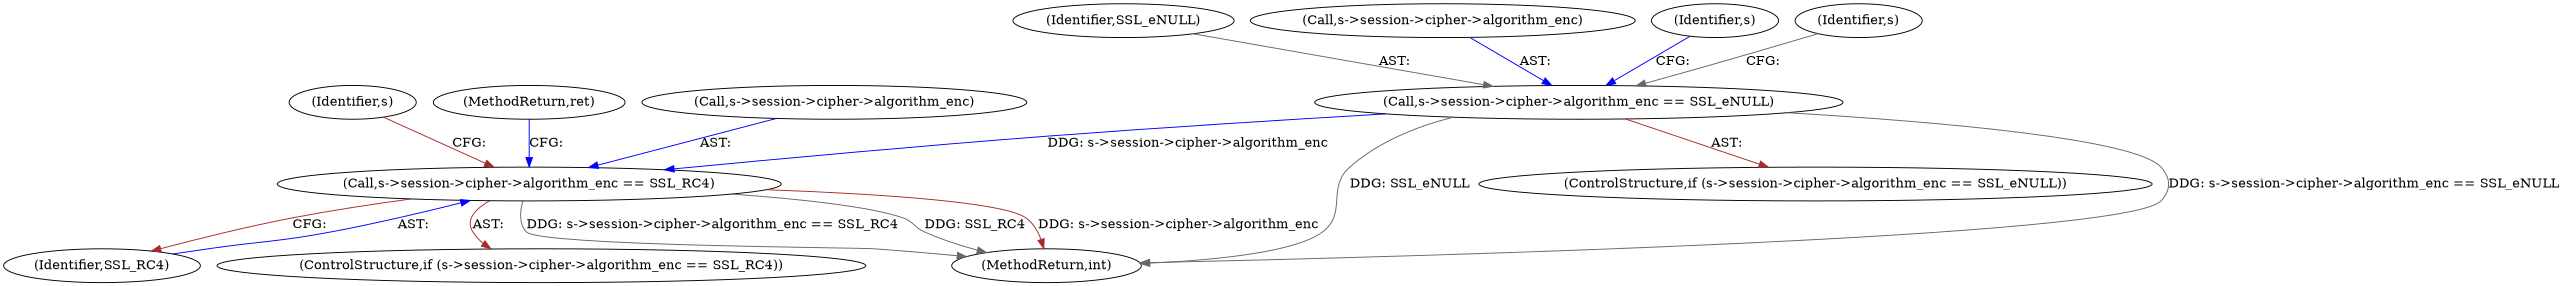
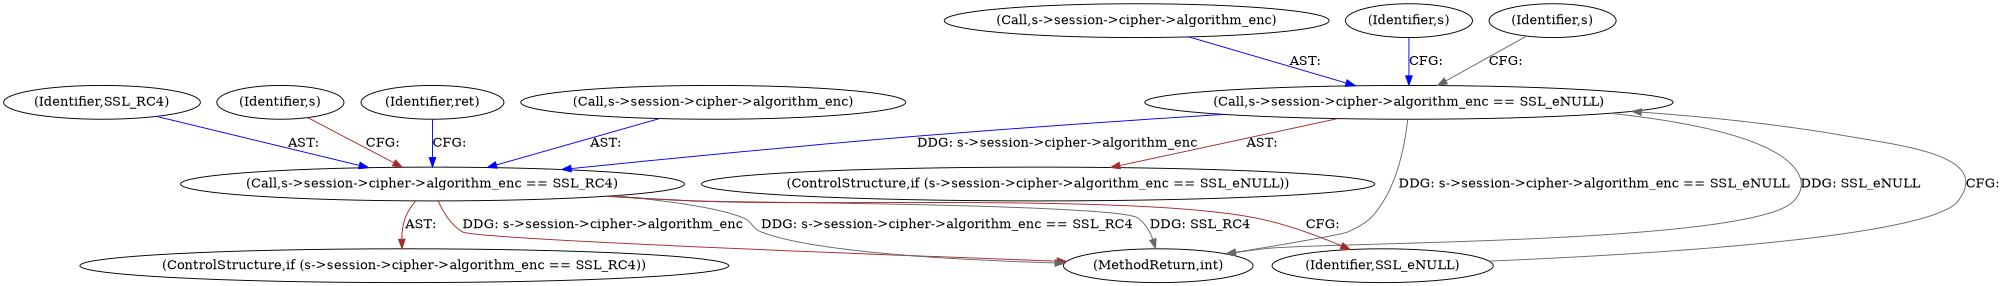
edge "(Identifier,SSL_eNULL)" -> "(Call,s->session->cipher->algorithm_enc == SSL_eNULL)": label "AST: " -> "CFG: "
node "(MethodReturn,ret)": label "(MethodReturn,ret)" -> "(Identifier,ret)"
edge "(Call,s->session->cipher->algorithm_enc == SSL_RC4)" -> "(Identifier,SSL_RC4)": now "(Call,s->session->cipher->algorithm_enc == SSL_RC4)" -> "(Identifier,SSL_eNULL)"
